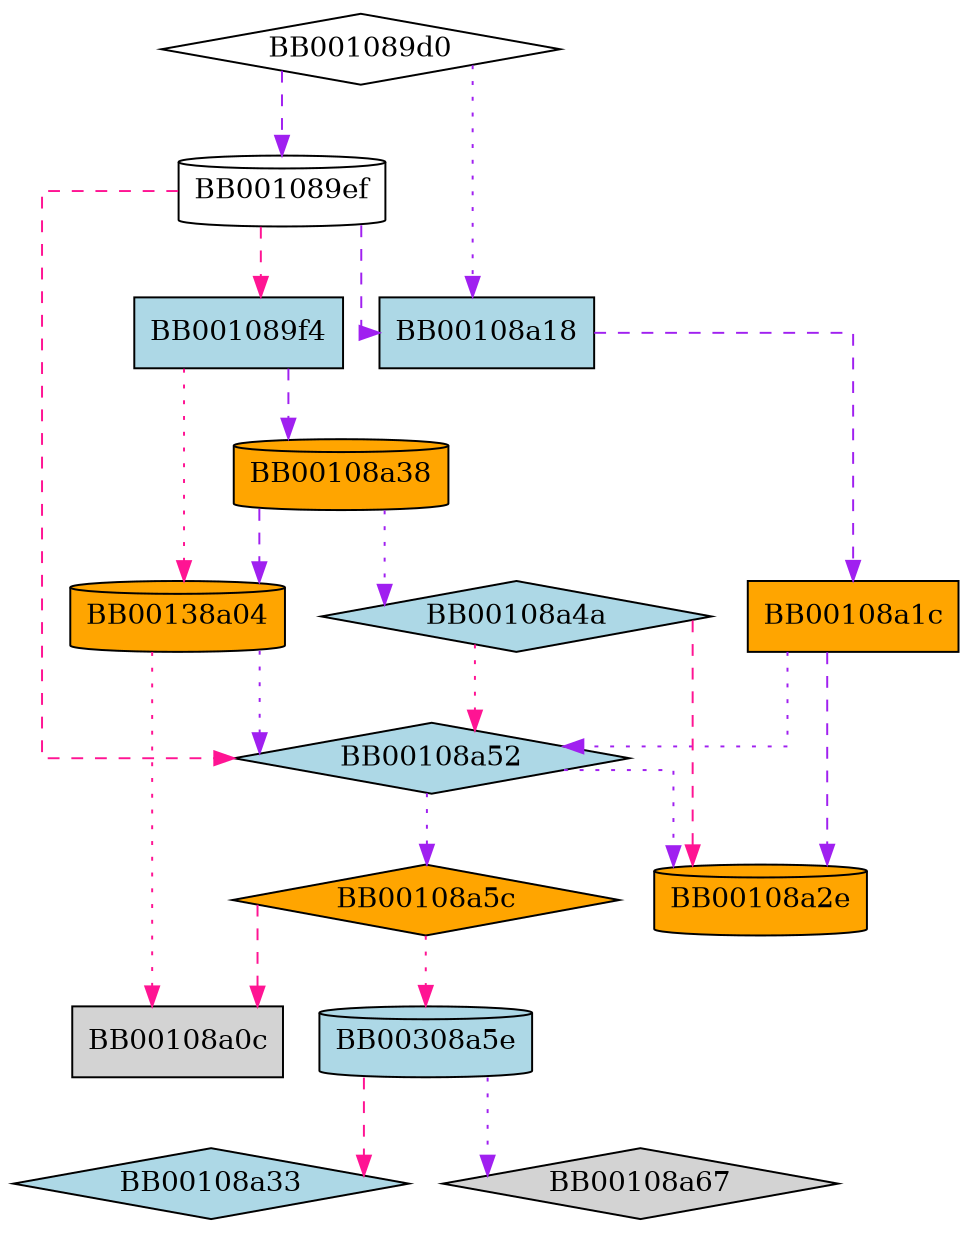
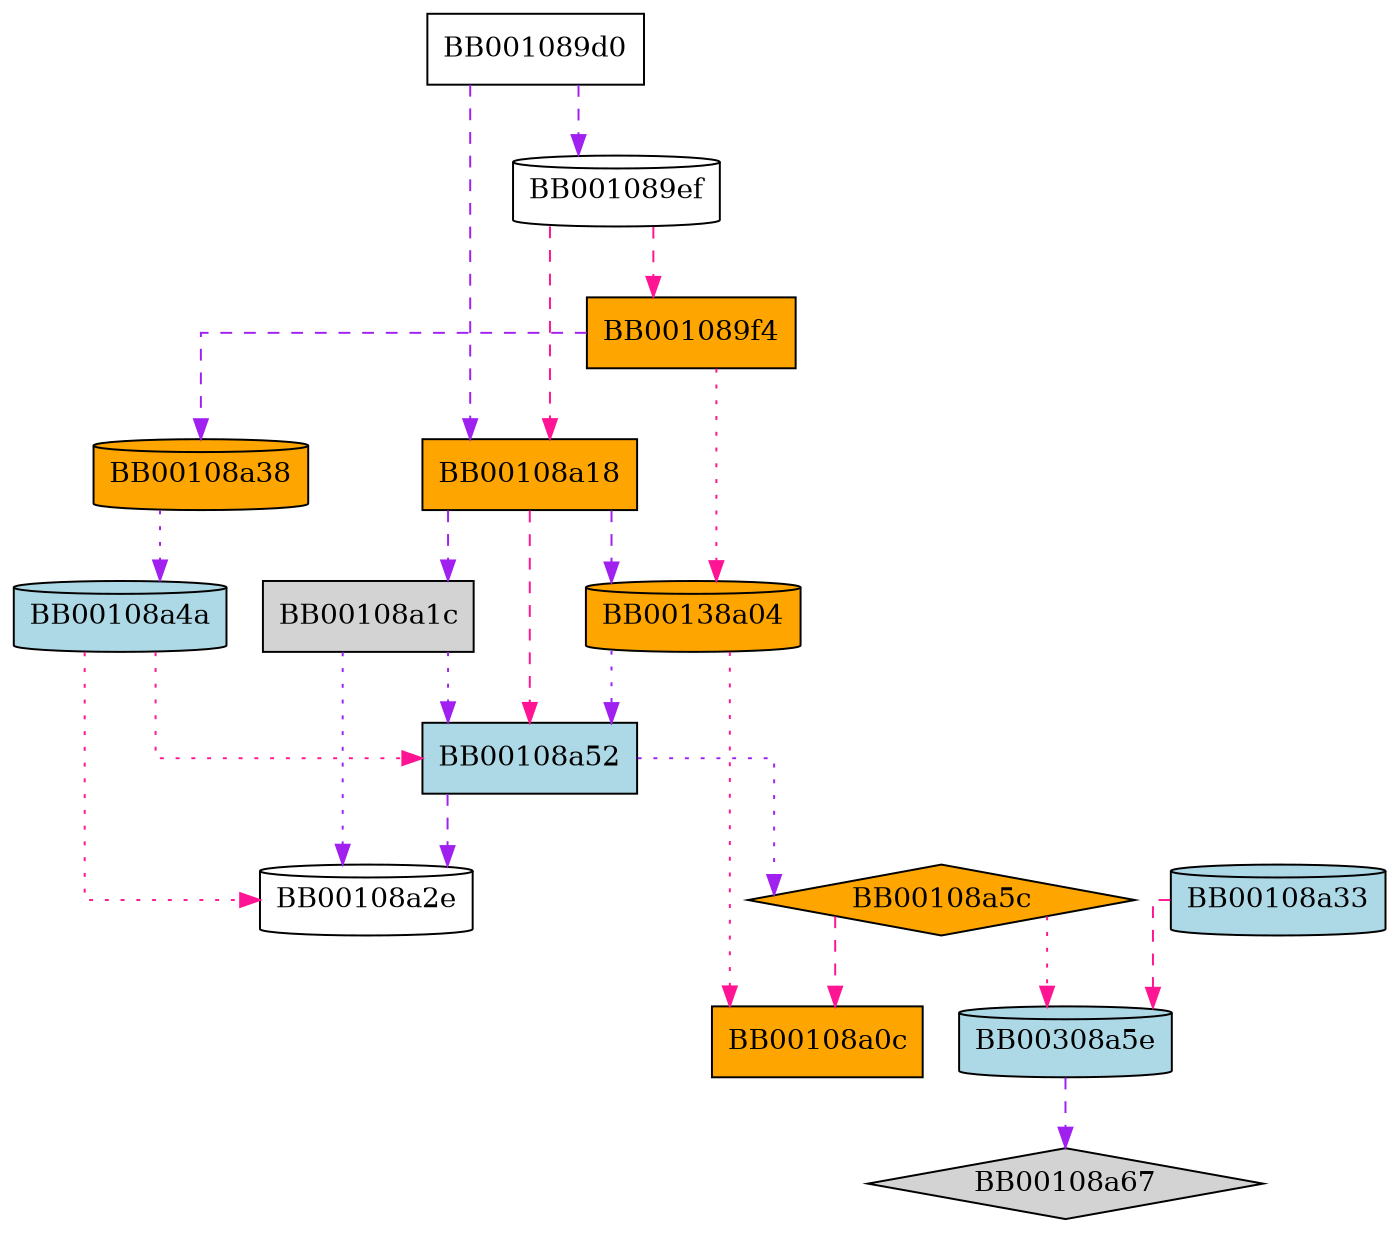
node "BB001089d0": shape diamond -> box
edge "BB001089d0" -> "BB00108a18": style dotted -> dashed
edge "BB001089ef" -> "BB00108a18": color purple -> deeppink
node "BB001089f4": fillcolor lightblue -> orange
node "BB00108a18": fillcolor lightblue -> orange
edge "BB001089ef" -> "BB00108a52": now "BB00108a18" -> "BB00108a52"
edge "BB00108a38" -> "BB00138a04": now "BB00108a18" -> "BB00138a04"
node "BB00108a4a": shape diamond -> cylinder
node "BB00108a1c": fillcolor orange -> lightgrey
edge "BB00108a4a" -> "BB00108a2e": style dashed -> dotted
edge "BB00108a1c" -> "BB00108a2e": style dashed -> dotted
node "BB00108a52": shape diamond -> box
edge "BB00108a52" -> "BB00108a2e": style dotted -> dashed
node "BB00108a2e": fillcolor orange -> white
node "BB00108a0c": fillcolor lightgrey -> orange
edge "BB00308a5e" -> "BB00108a33": reversed
edge "BB00308a5e" -> "BB00108a67": style dotted -> dashed
node "BB00108a33": shape diamond -> cylinder
